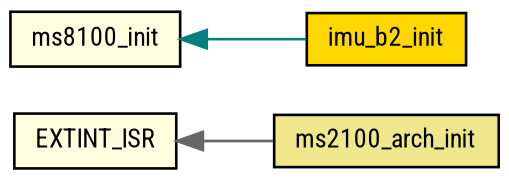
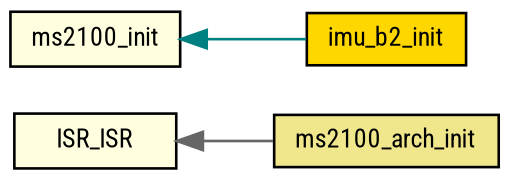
node "ms8100_init": label "ms8100_init" -> "ms2100_init"
node "EXTINT_ISR": label "EXTINT_ISR" -> "ISR_ISR"
